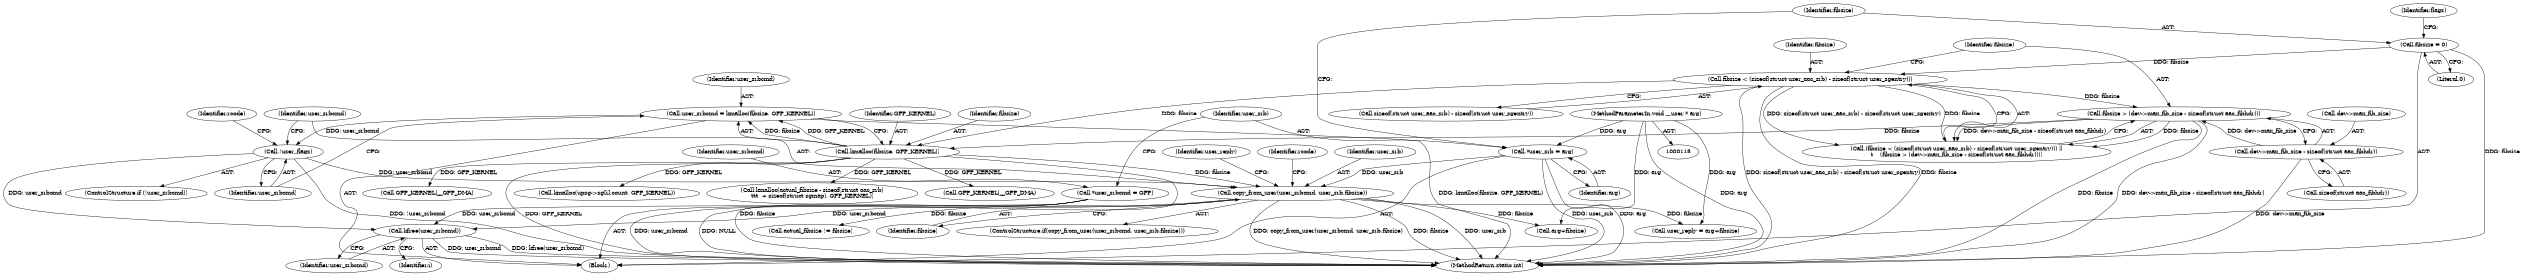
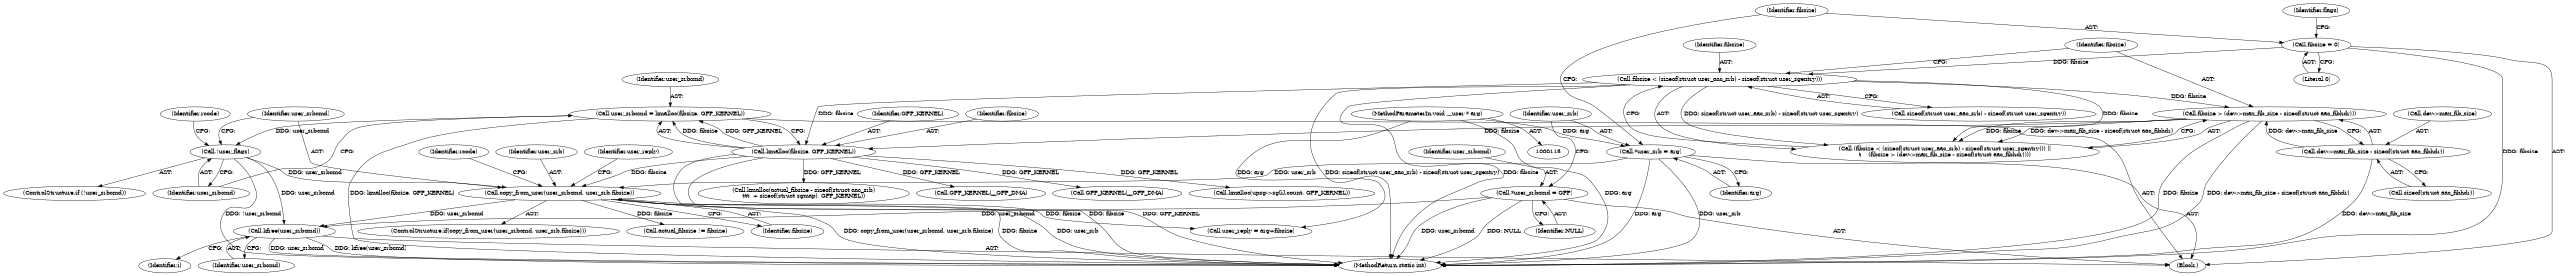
node "(Identifier,NULL)": added
node "(Call,arg+fibsize)": removed
